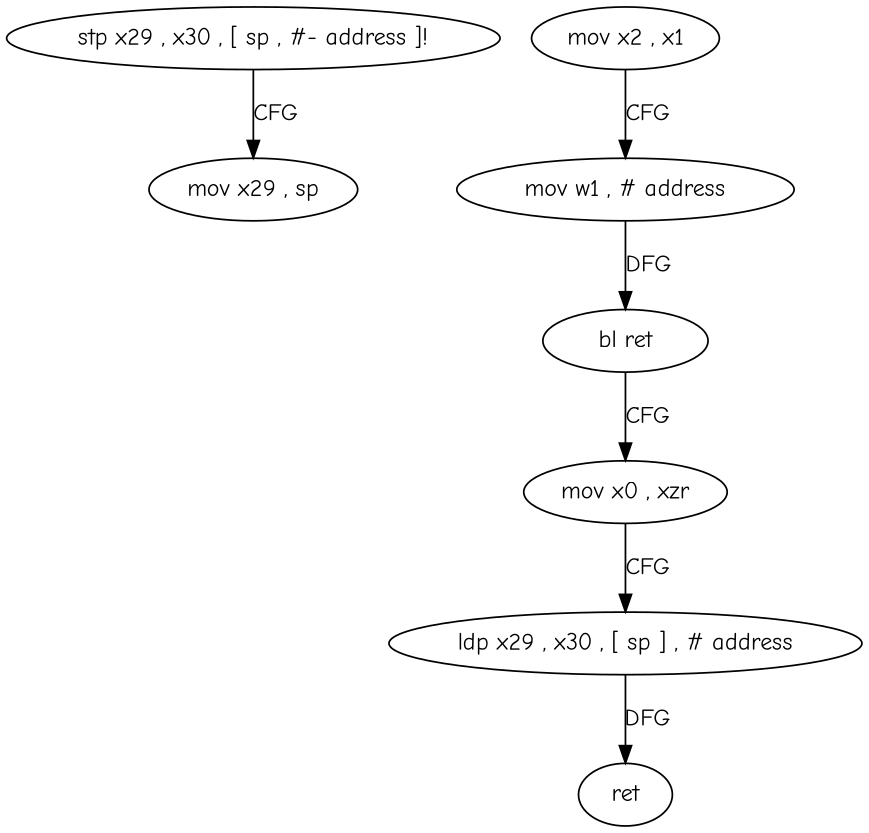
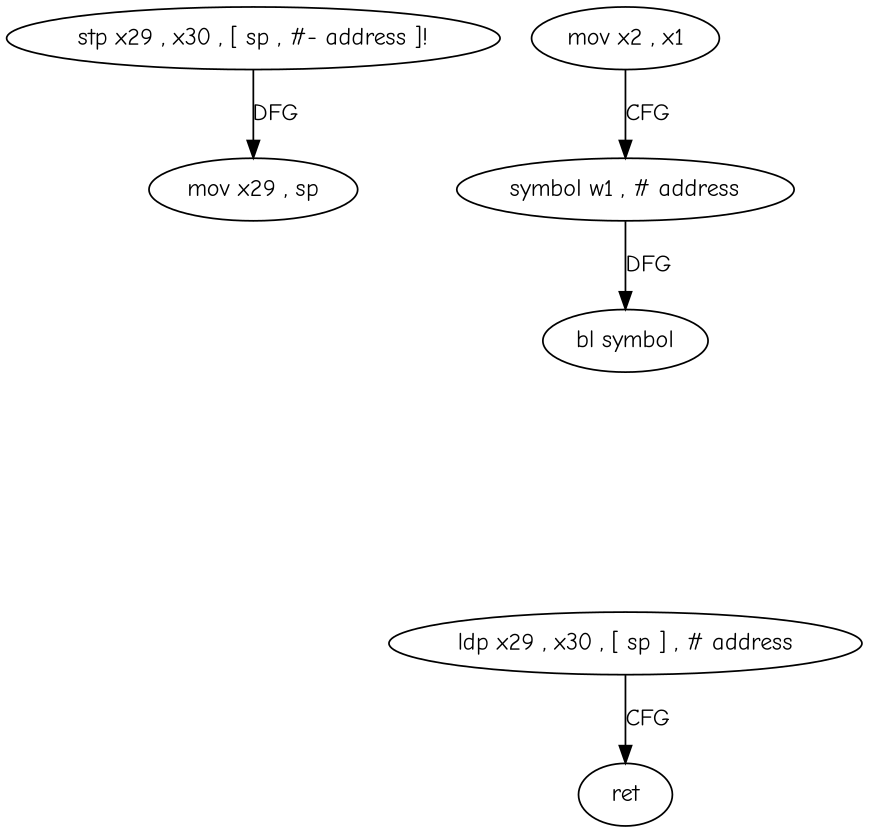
edge "stp x29 , x30 , [ sp , #- address ]!" -> "mov x29 , sp": label "CFG" -> "DFG"
node "mov w1 , # address": label "mov w1 , # address" -> "symbol w1 , # address"
node "bl ret": label "bl ret" -> "bl symbol"
node "mov x0 , xzr": removed
edge "ldp x29 , x30 , [ sp ] , # address" -> "ret": label "DFG" -> "CFG"
